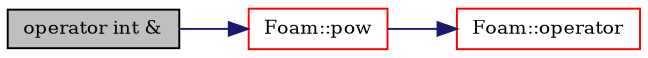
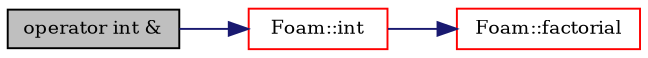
node "Foam::pow": label "Foam::pow" -> "Foam::int"
node "Foam::operator": label "Foam::operator" -> "Foam::factorial"
